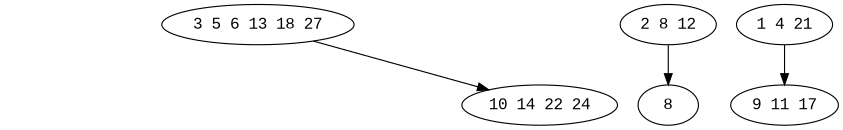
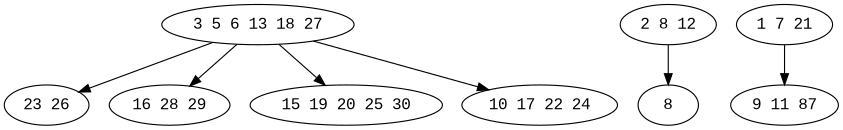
node "1 4 21": label "1 4 21" -> "1 7 21"
node "23 26": added
node "16 28 29": added
node "15 19 20 25 30": added
node "10 14 22 24": label "10 14 22 24" -> "10 17 22 24"
node "9 11 17": label "9 11 17" -> "9 11 87"
